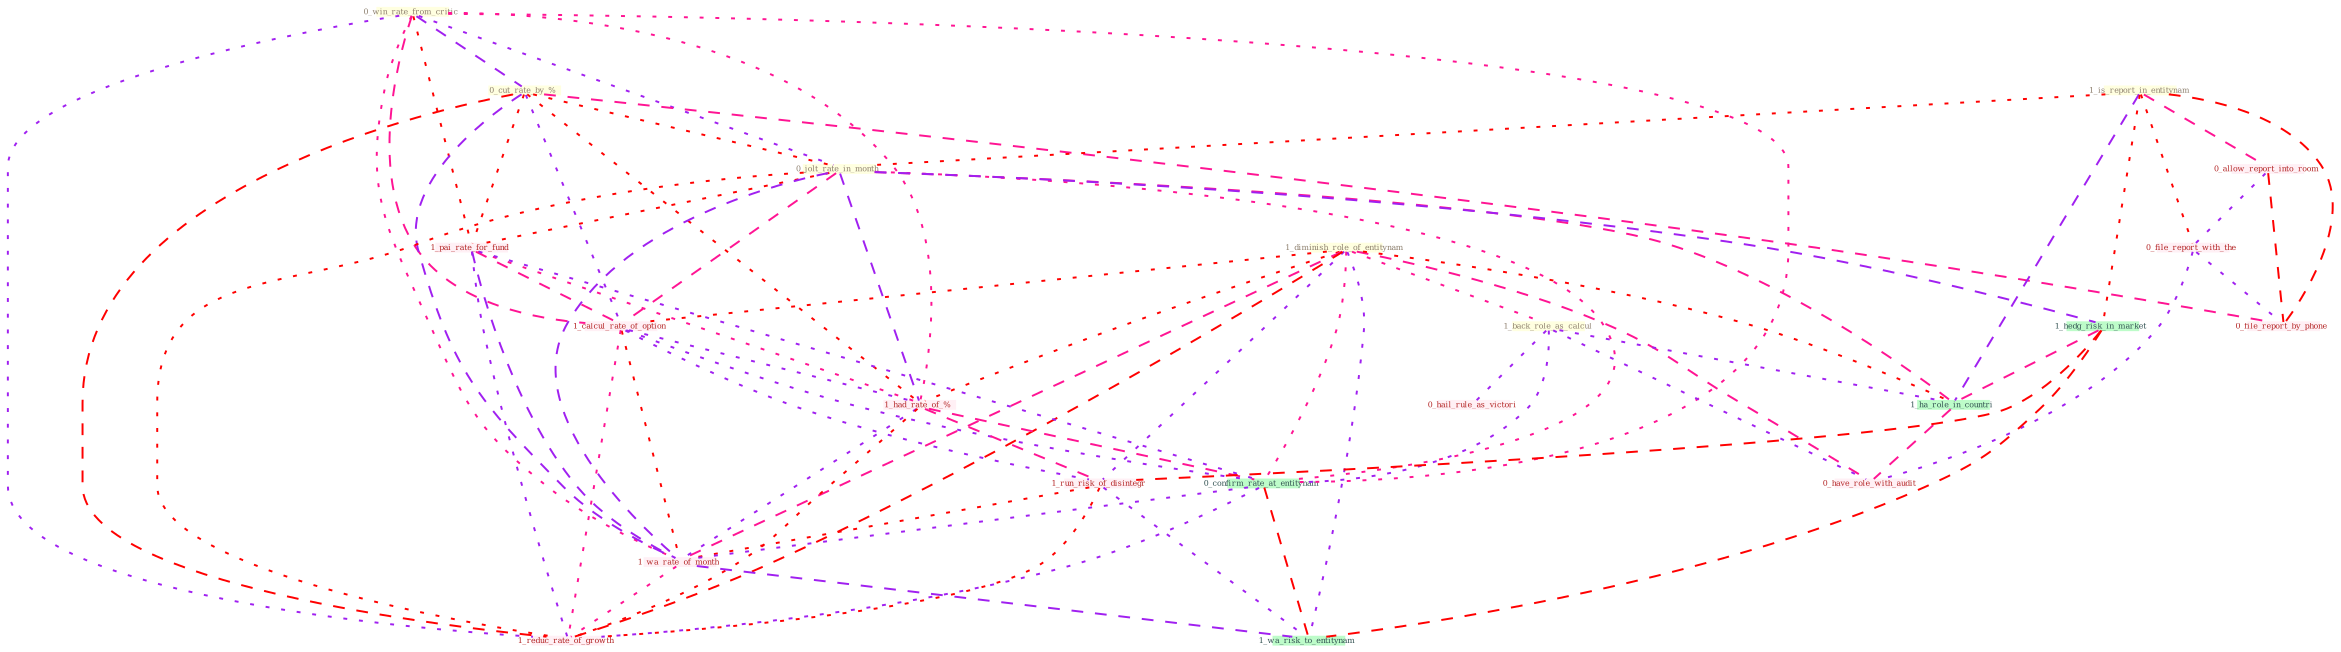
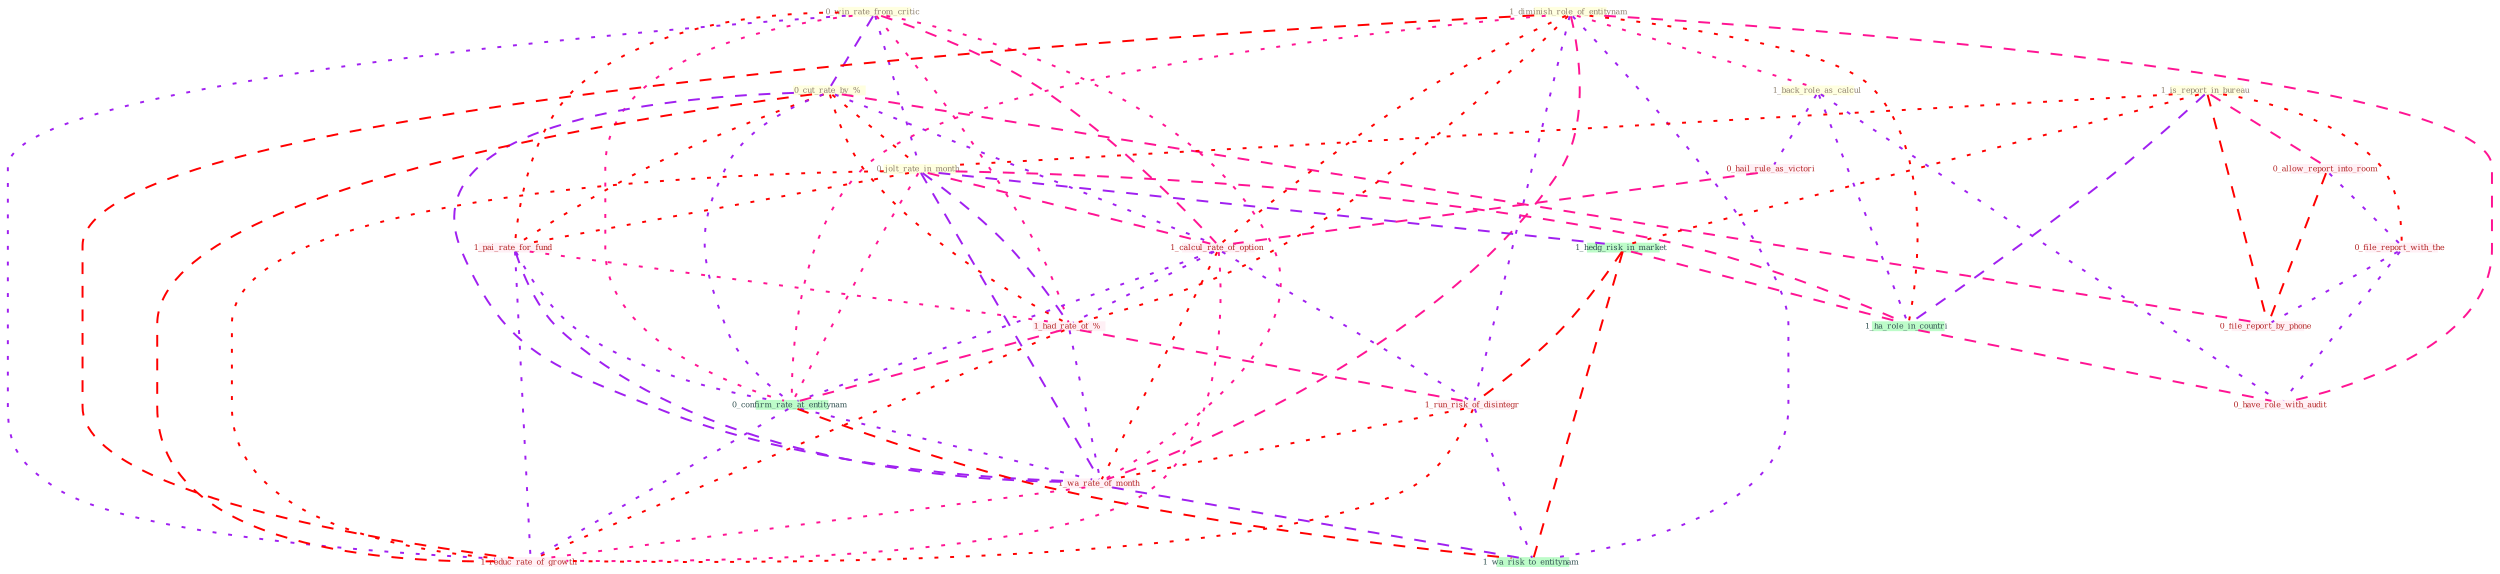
node "1_is_report_in_entitynam": label "1_is_report_in_entitynam" -> "1_is_report_in_bureau"
edge "1_pai_rate_for_fund" -- "1_calcul_rate_of_option": now "0_hail_rule_as_victori" -- "1_calcul_rate_of_option"
edge "1_back_role_as_calcul" -- "0_confirm_rate_at_entitynam": now "0_cut_rate_by_%" -- "0_confirm_rate_at_entitynam"
